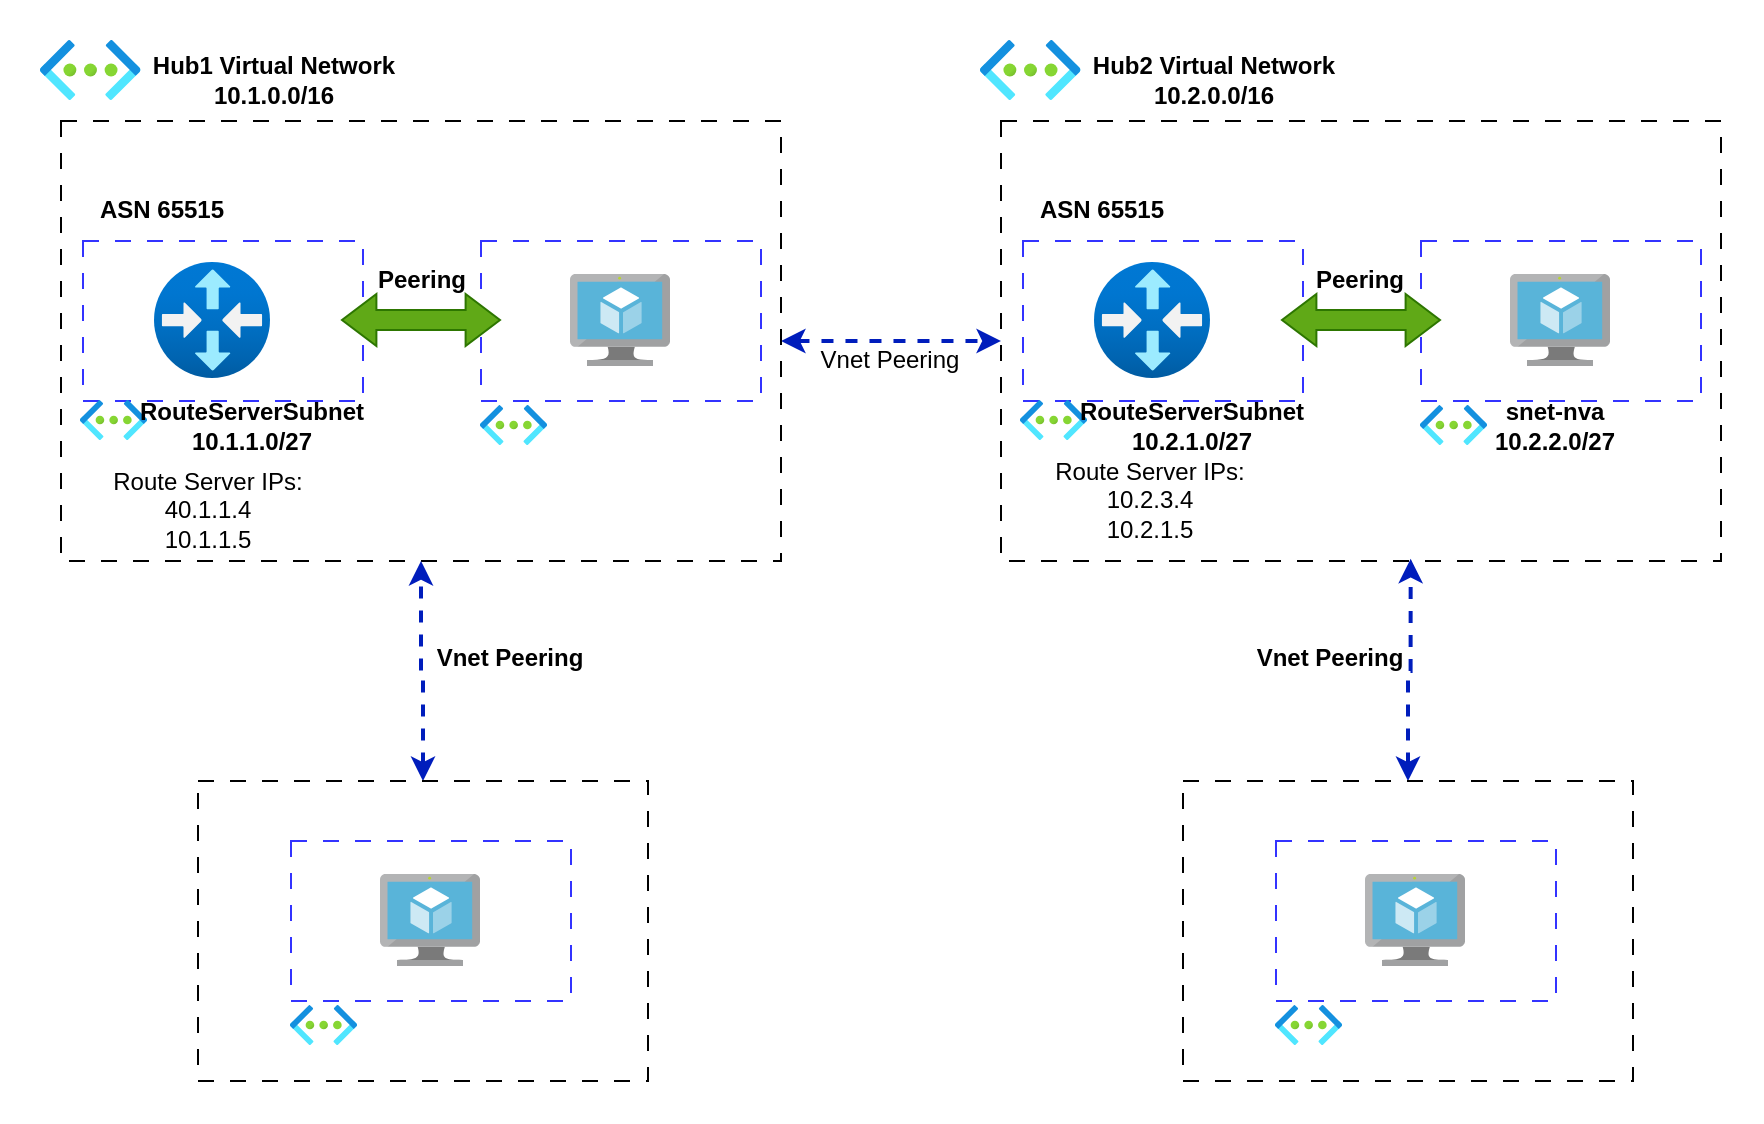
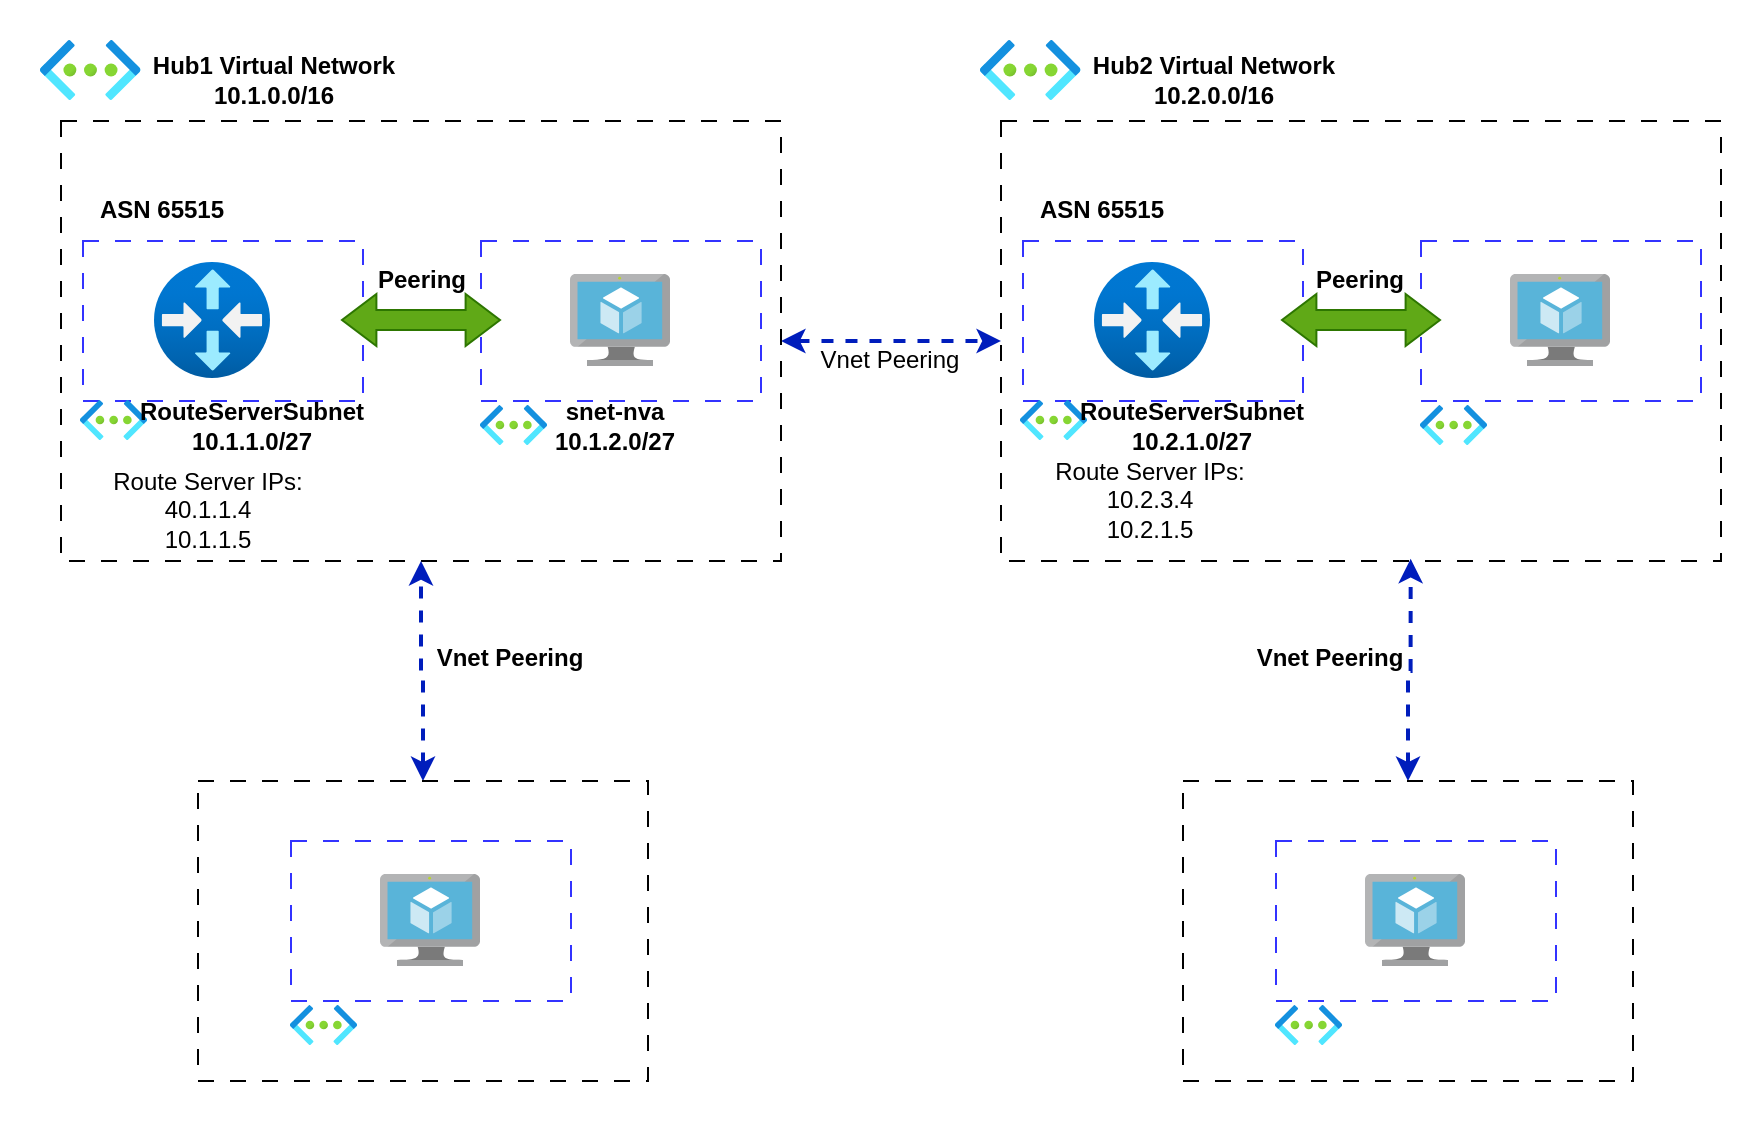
node "snet-nva 10.1.2.0/27": added
node "snet-nva 10.2.2.0/27": removed
